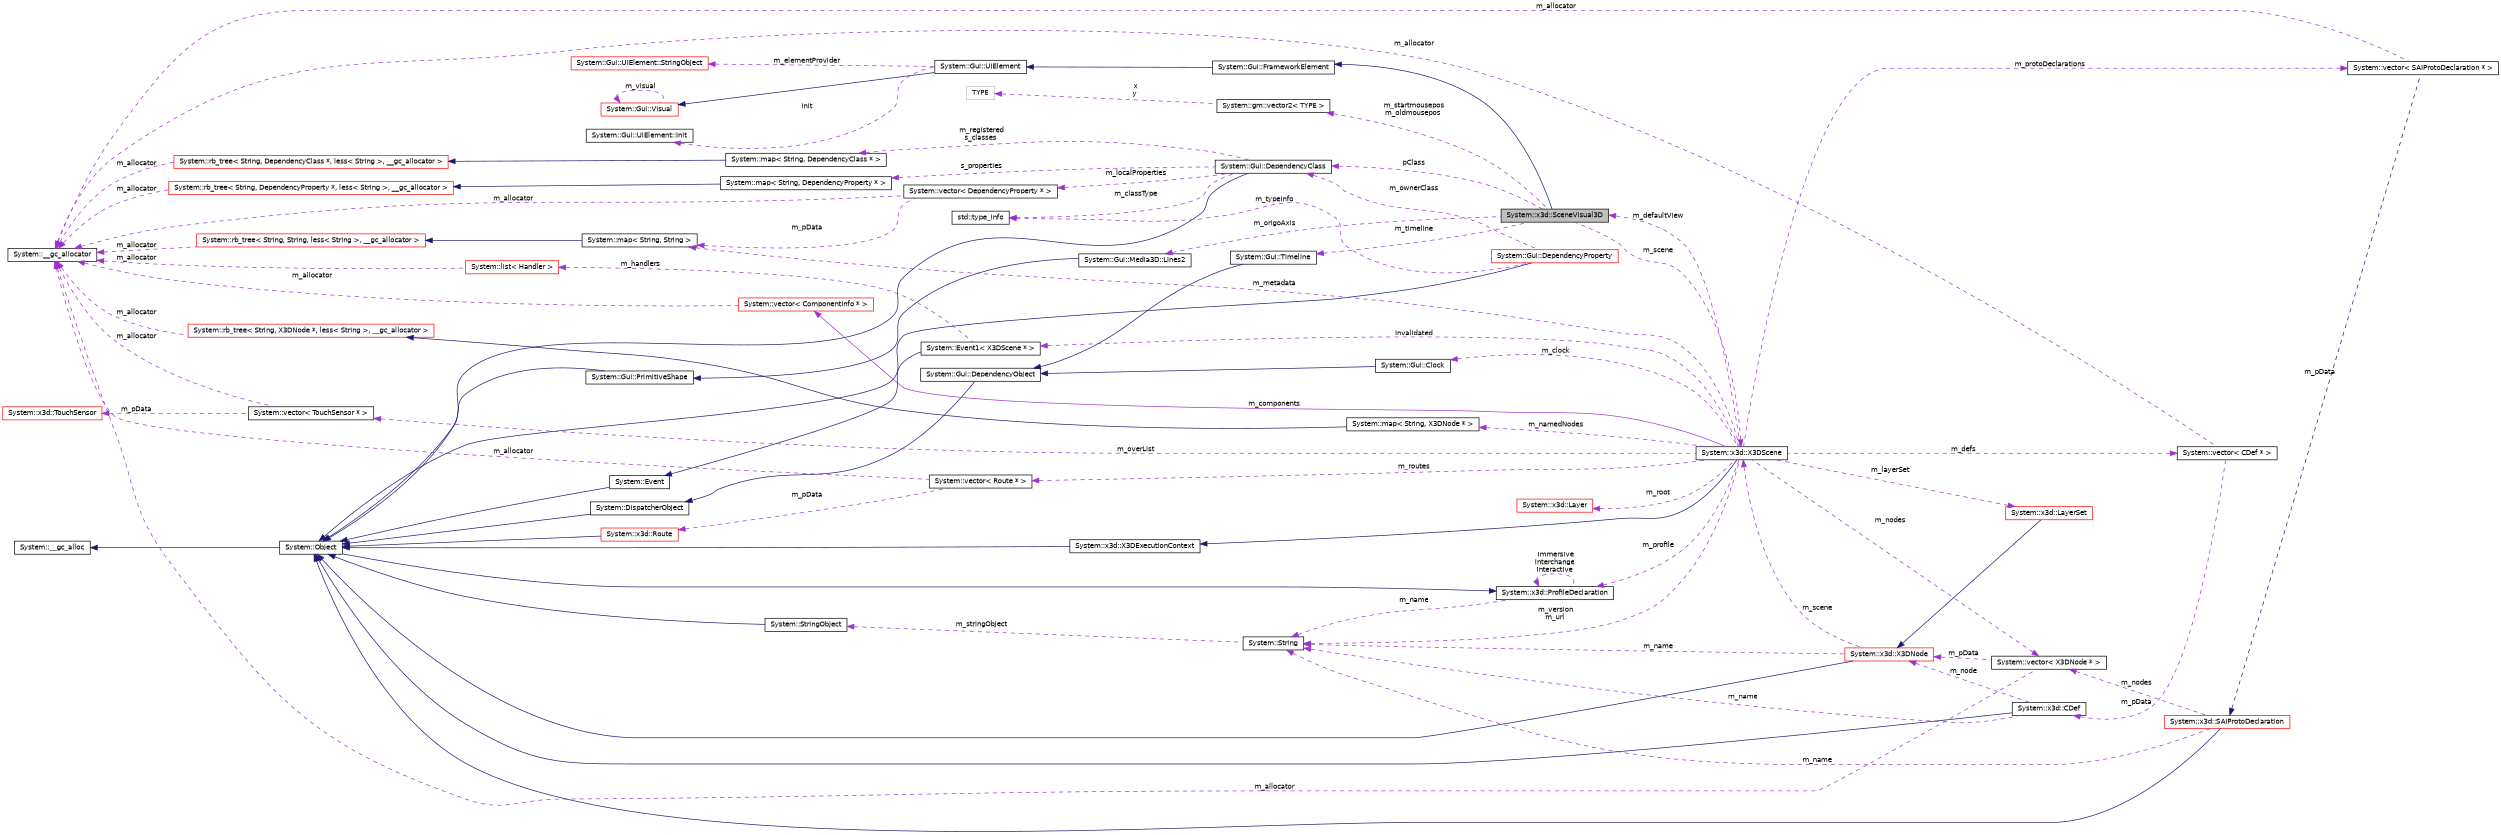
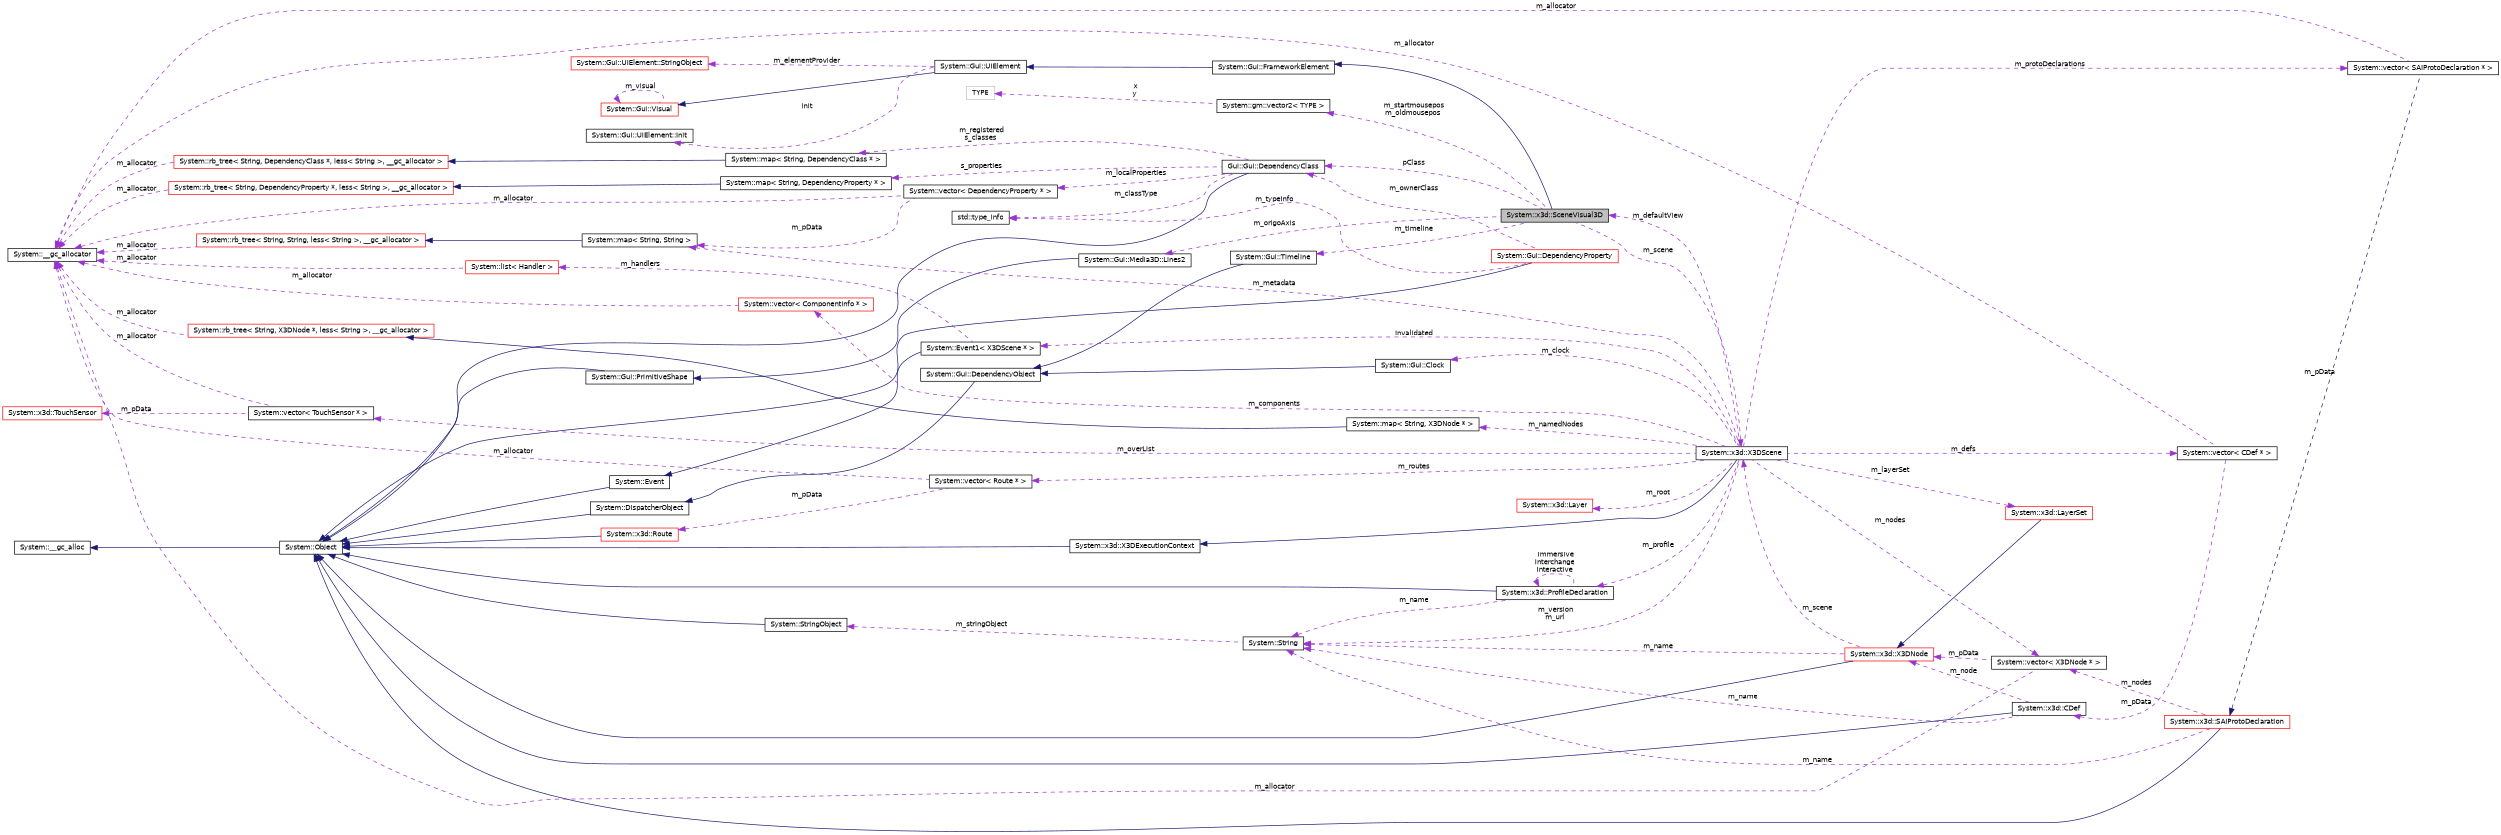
node "System::Gui::DependencyClass": label "System::Gui::DependencyClass" -> "Gui::Gui::DependencyClass"
edge "System::x3d::X3DScene" -> "System::vector< ComponentInfo * >": style solid -> dashed
edge "System::Object" -> "System::x3d::ProfileDeclaration": reversed
